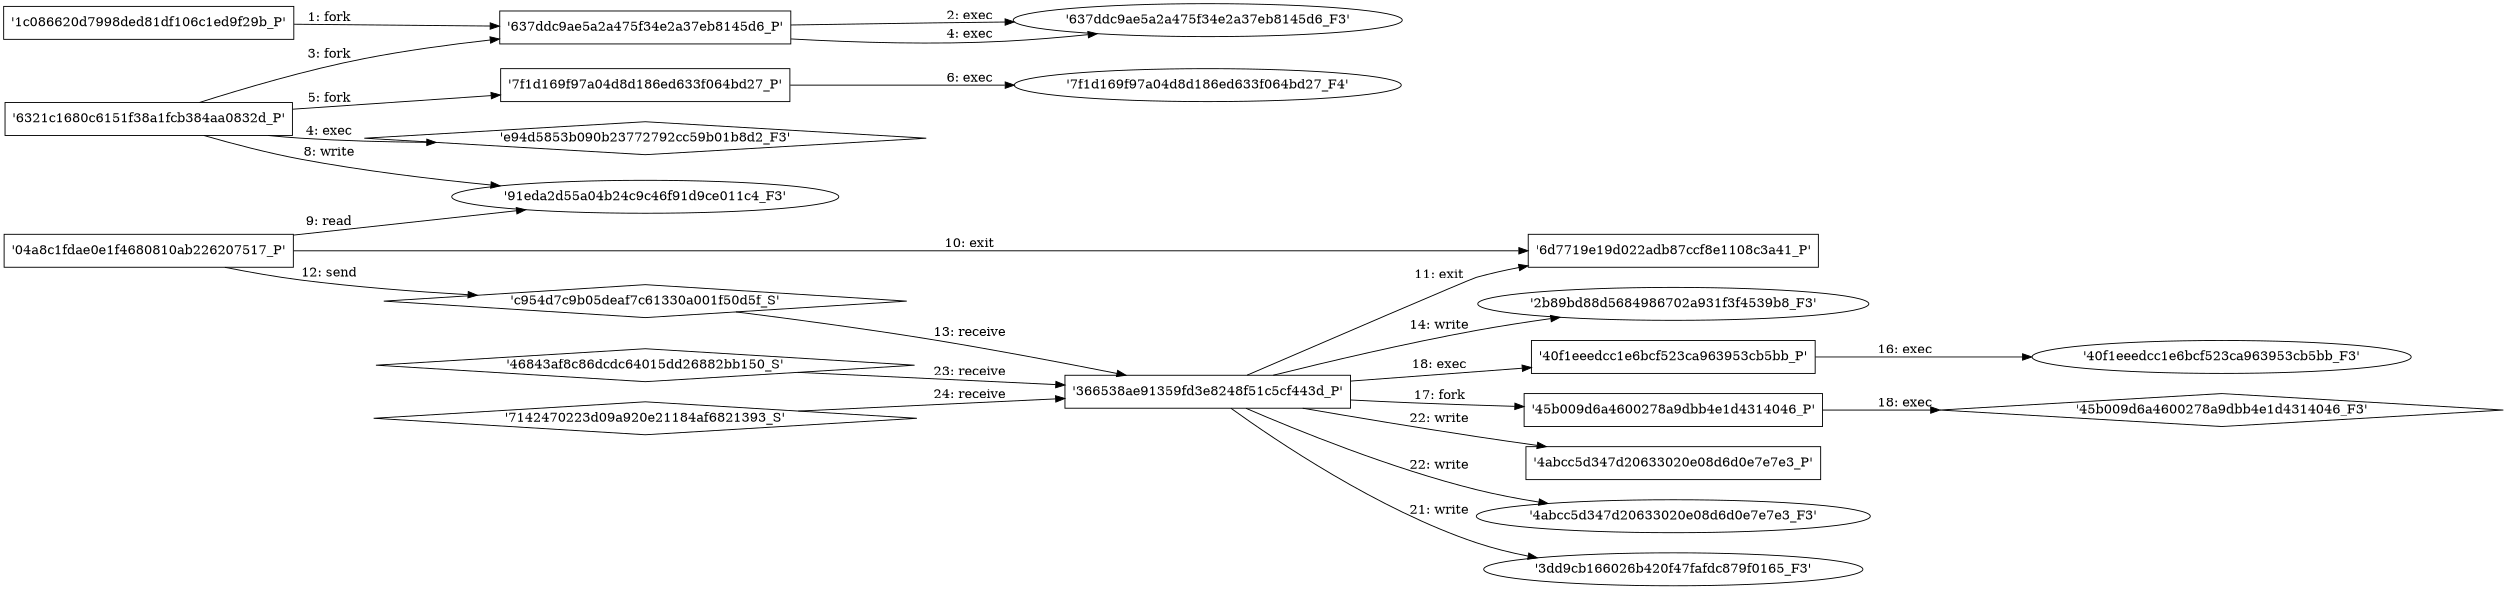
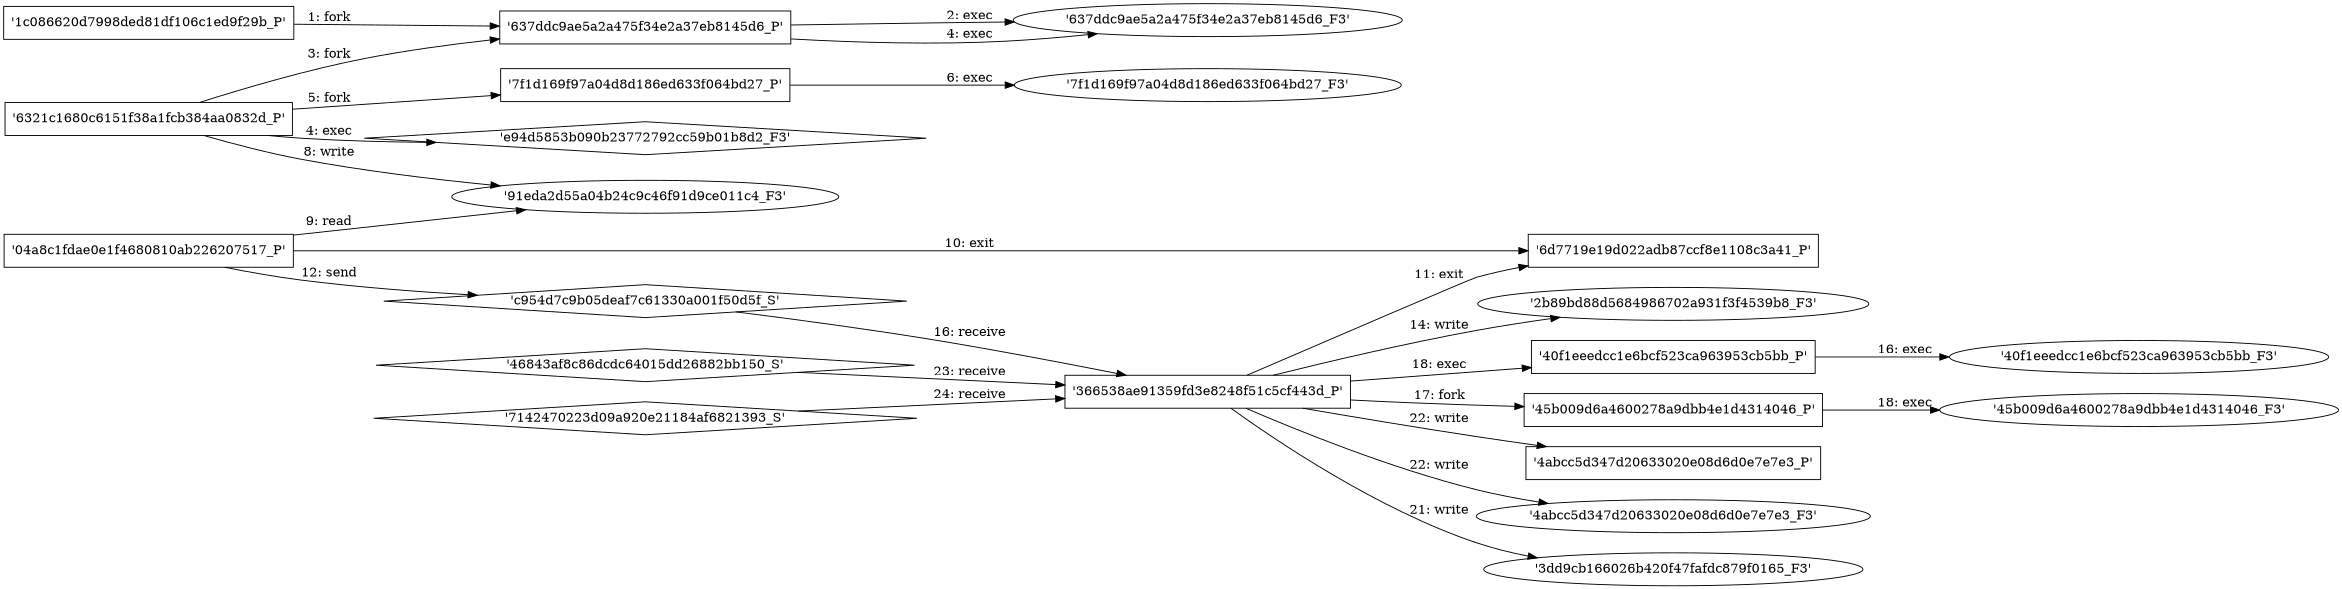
node "'7f1d169f97a04d8d186ed633f064bd27_F4'": label "'7f1d169f97a04d8d186ed633f064bd27_F4'" -> "'7f1d169f97a04d8d186ed633f064bd27_F3'"
edge "'c954d7c9b05deaf7c61330a001f50d5f_S'" -> "'366538ae91359fd3e8248f51c5cf443d_P'": label "13: receive" -> "16: receive"
node "'45b009d6a4600278a9dbb4e1d4314046_F3'": shape diamond -> ellipse
